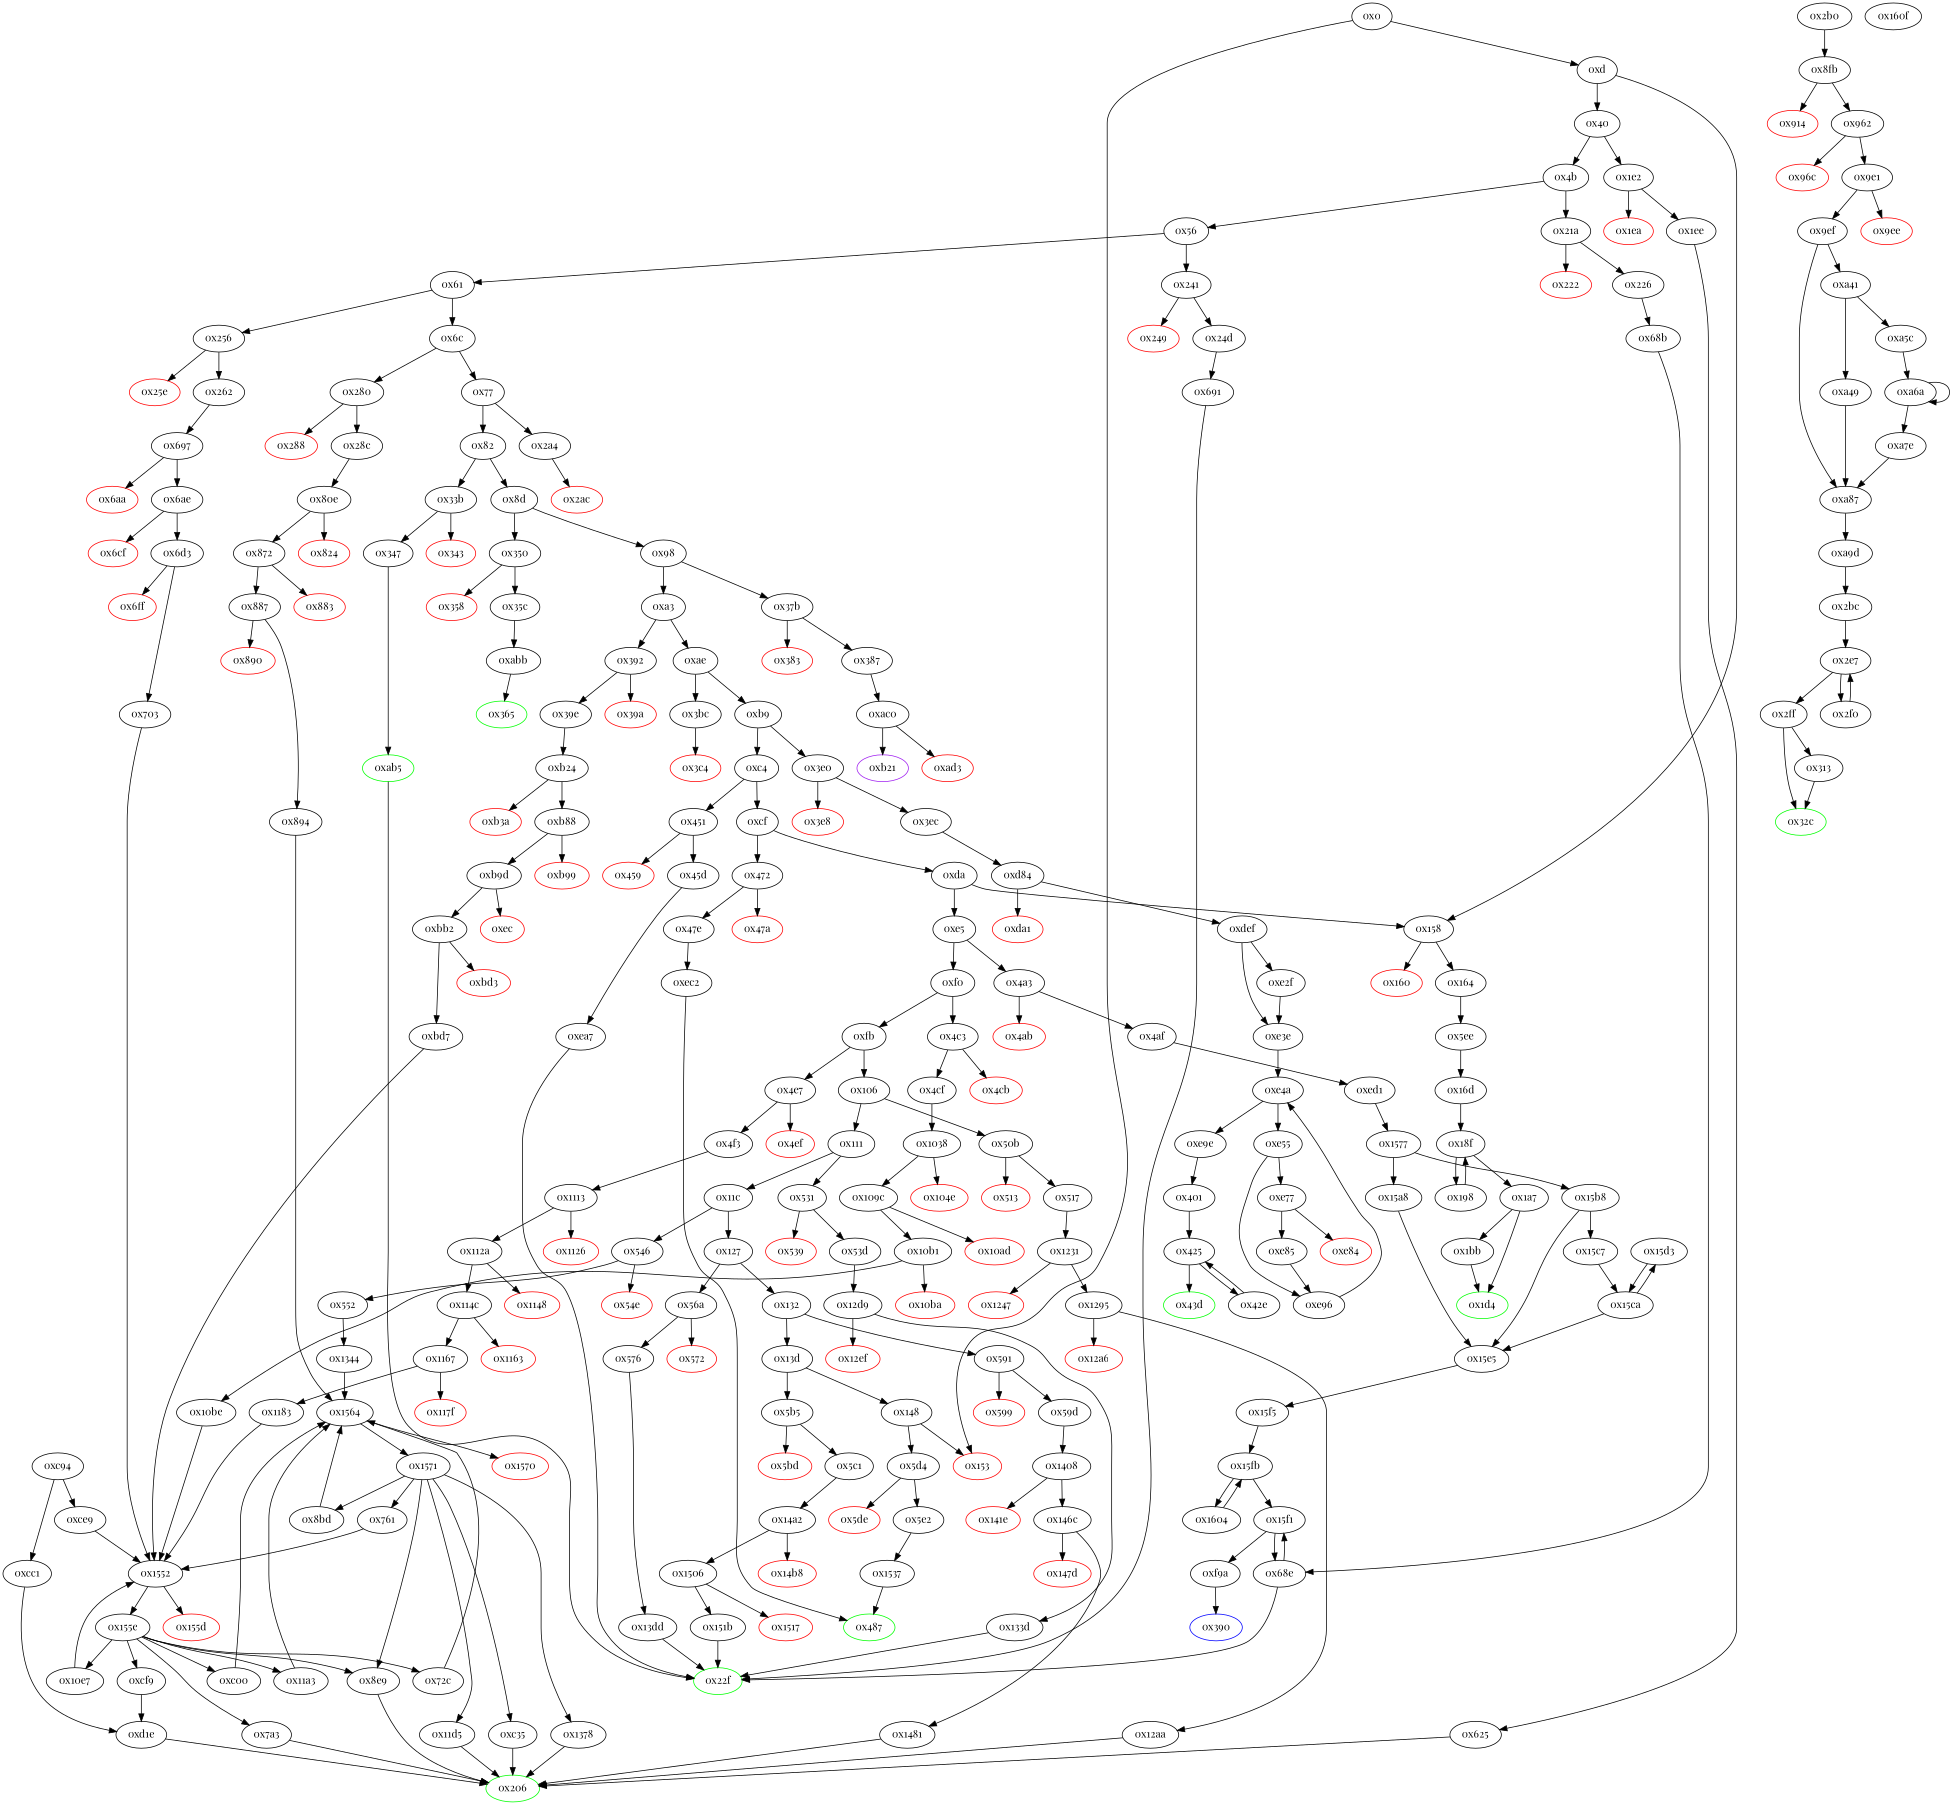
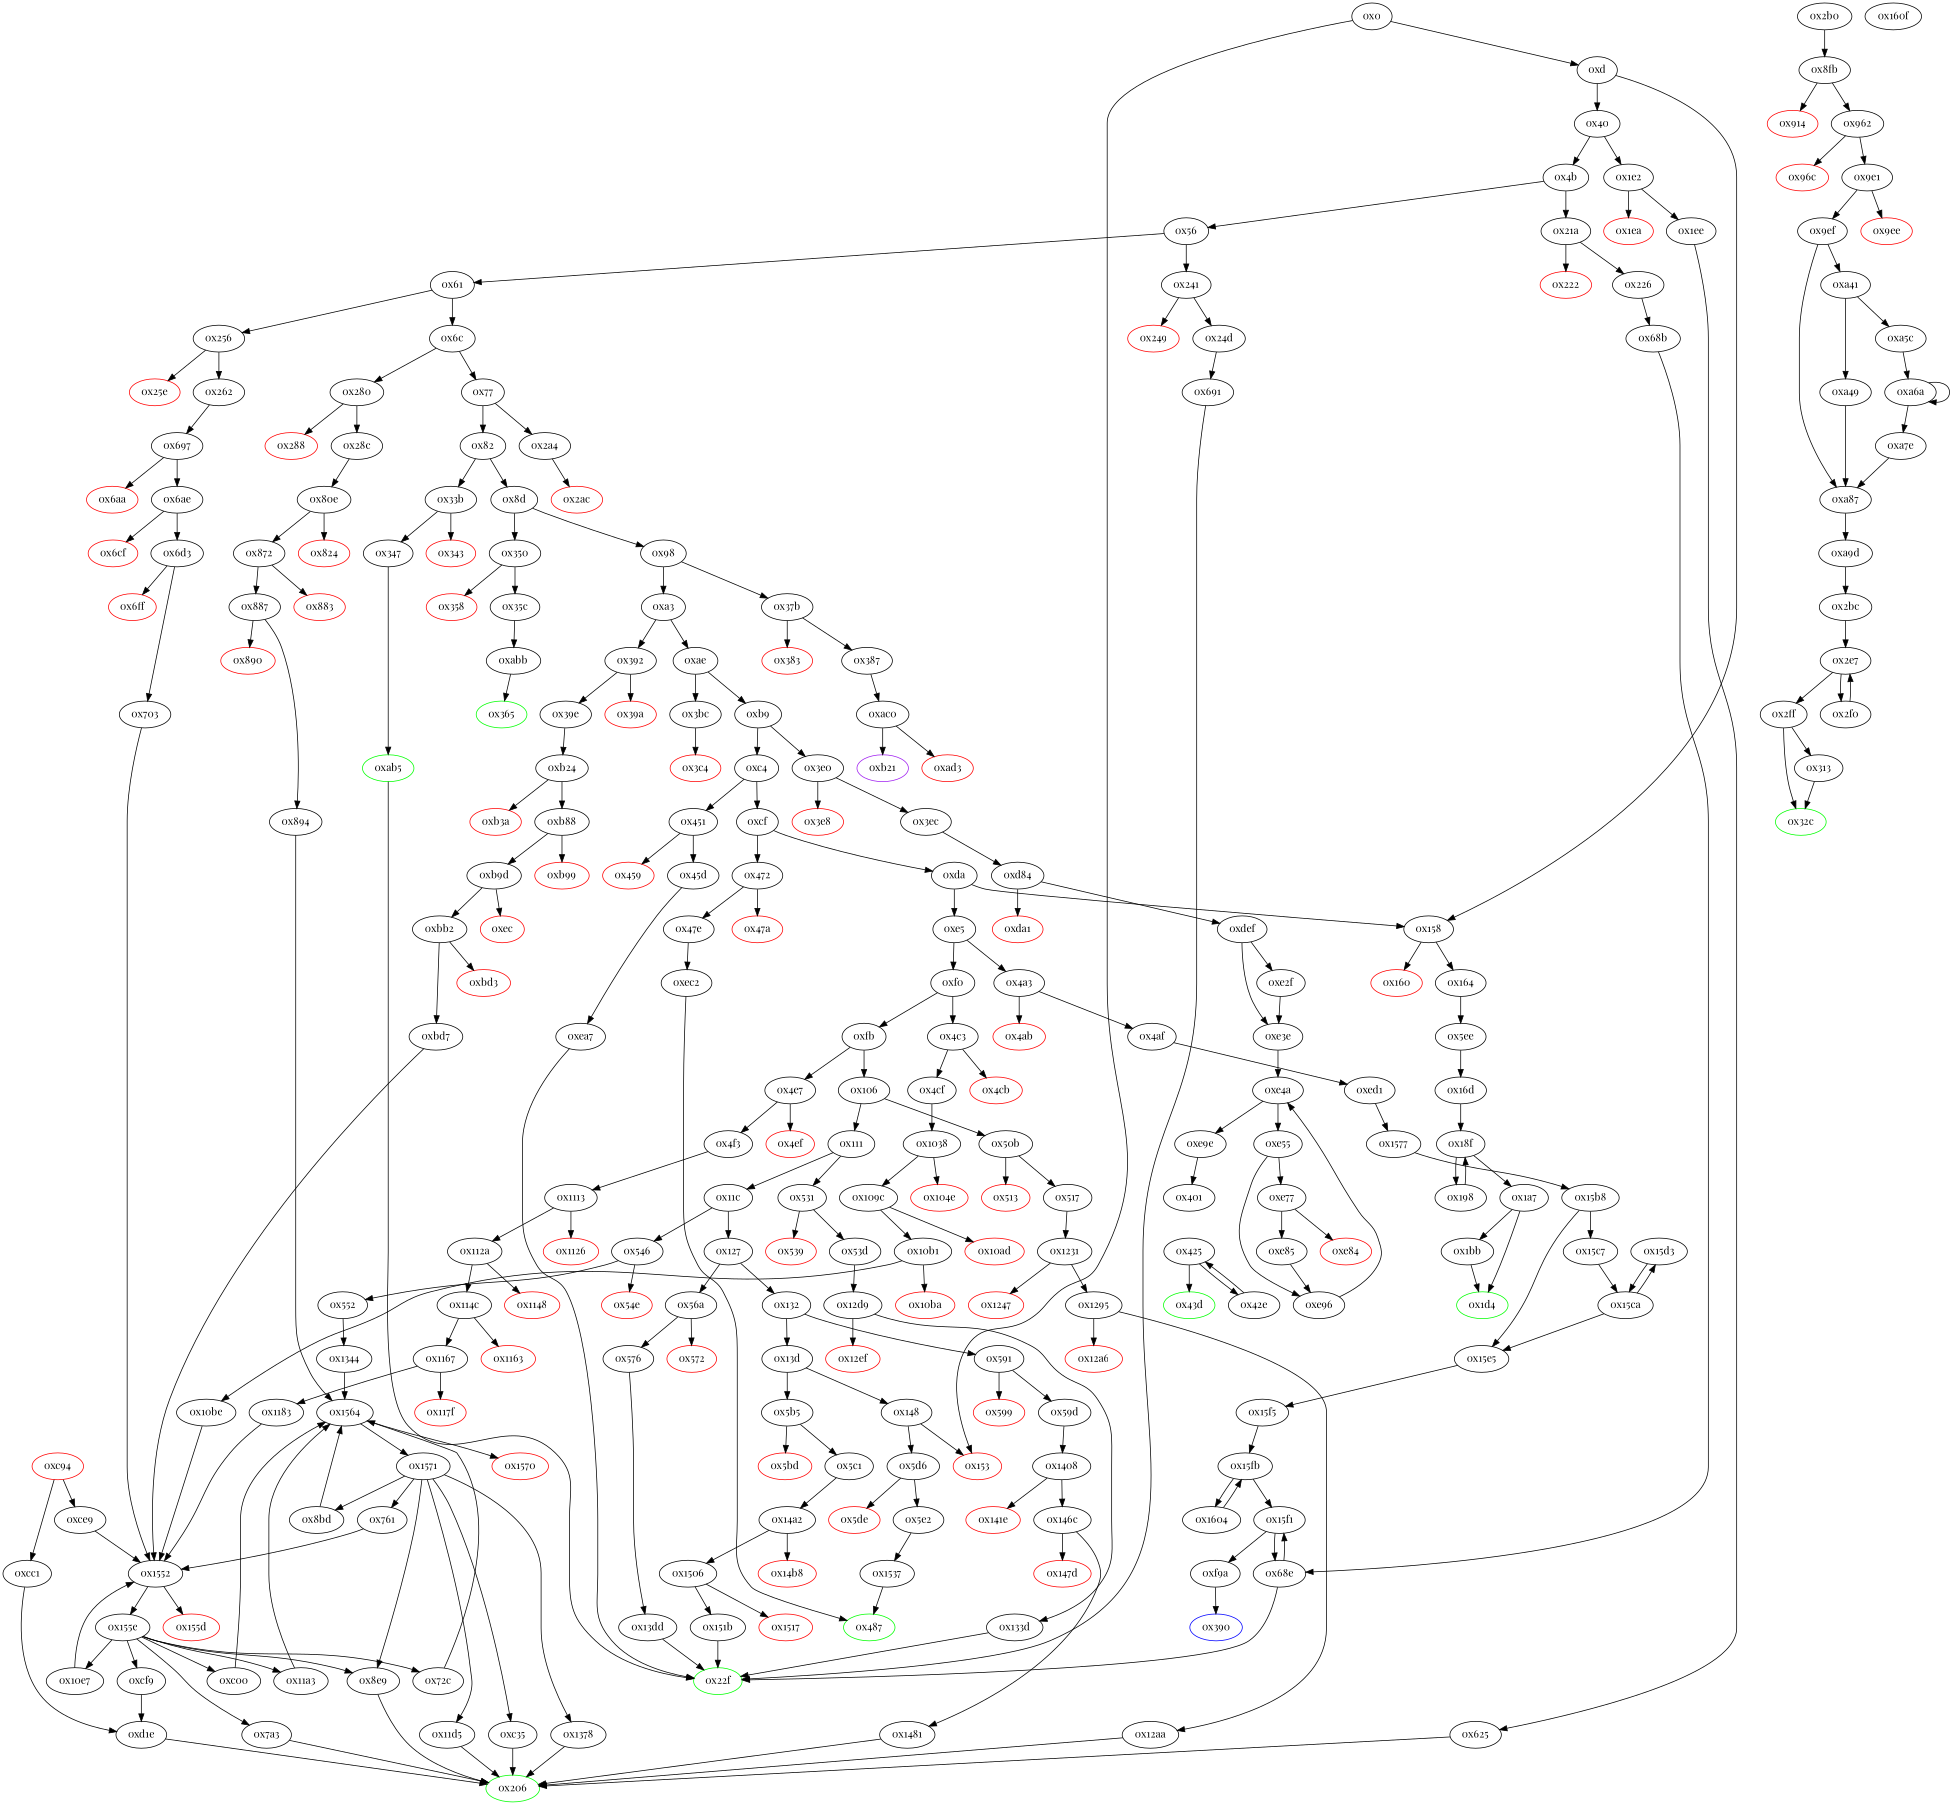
node "0x15a8": removed
edge "0x401" -> "0x425": removed
node "0xc94": color black -> red
node "0x5d4": label "0x5d4" -> "0x5d6"
